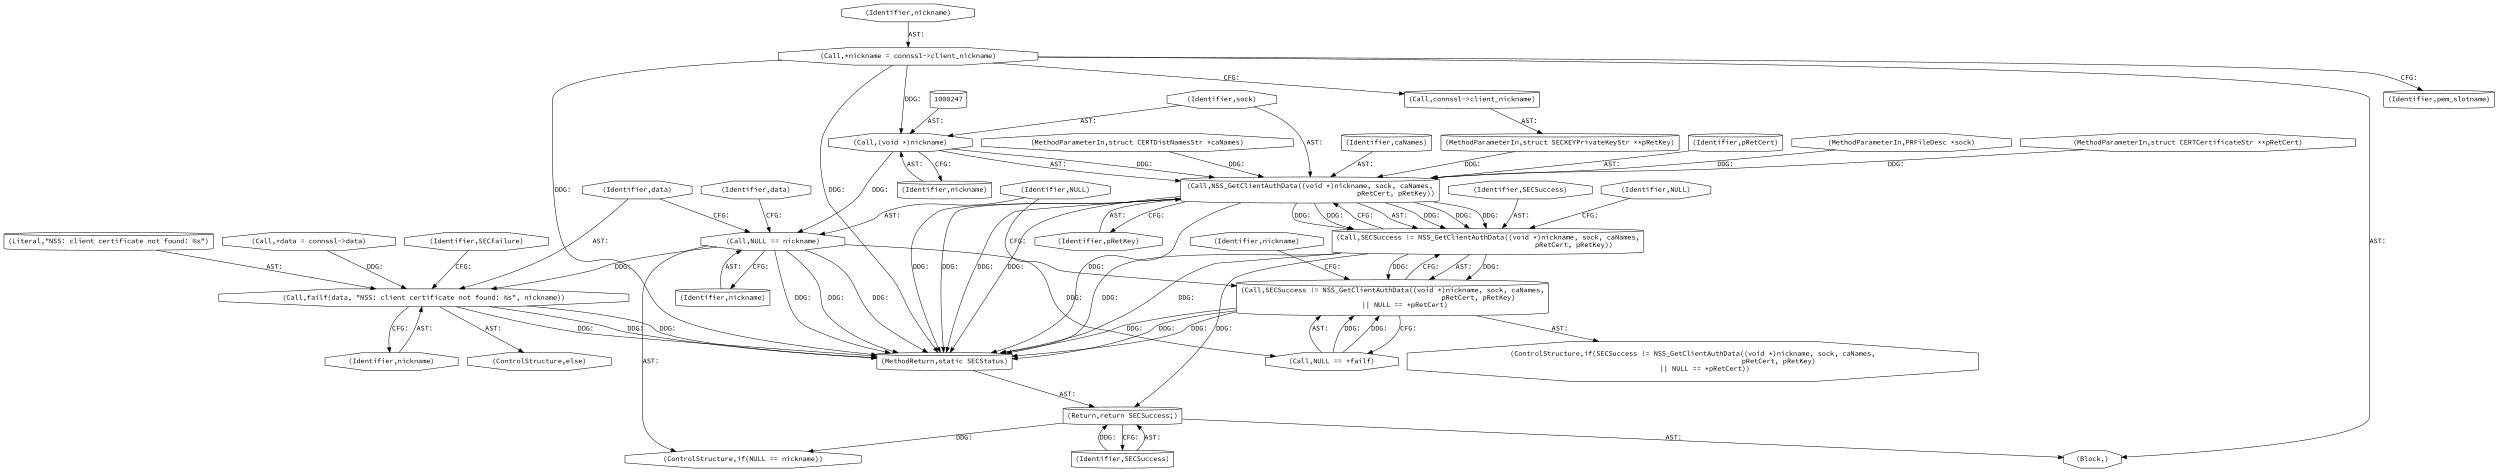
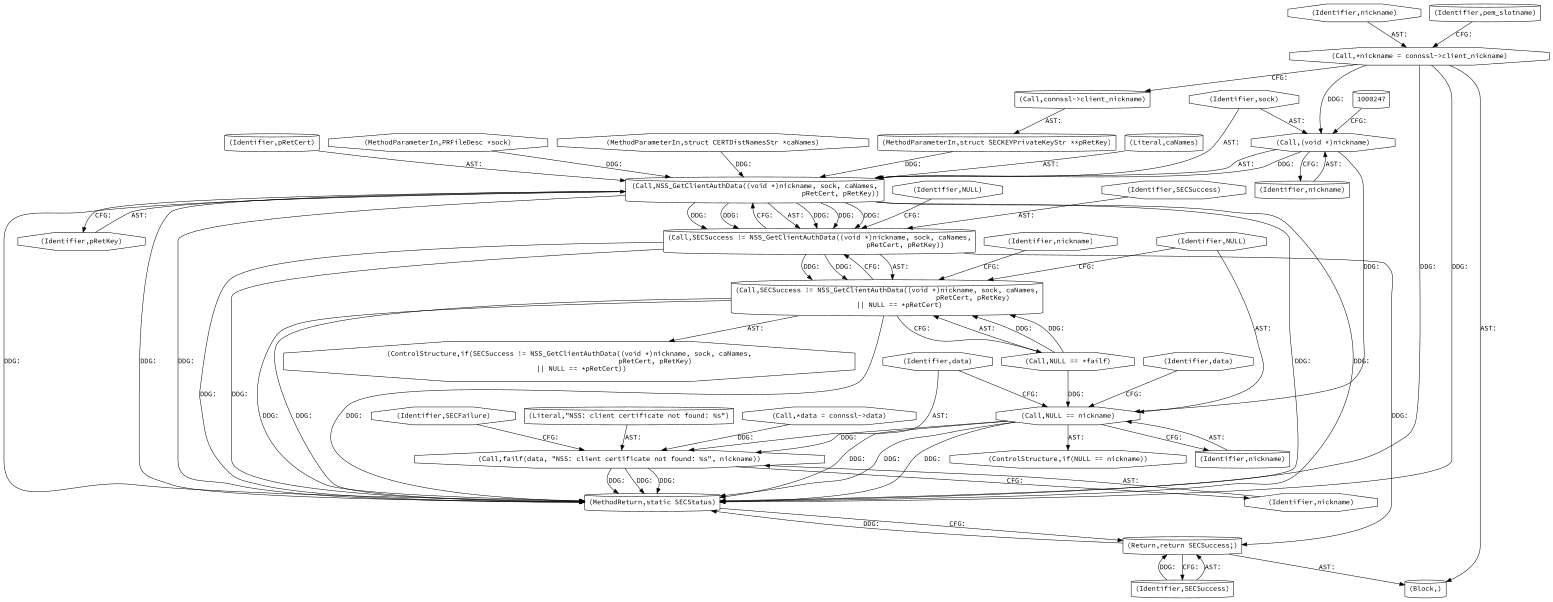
edge "(Call,*nickname = connssl->client_nickname)" -> "(Identifier,pem_slotname)": reversed
edge "1000247" -> "(Call,(void *)nickname)": label "AST: " -> "CFG: "
node "(Identifier,caNames)": label "(Identifier,caNames)" -> "(Literal,caNames)"
node "(MethodParameterIn,struct CERTCertificateStr **pRetCert)": removed
edge "(Call,NULL == nickname)" -> "(Call,NULL == *failf)": reversed
node "(ControlStructure,else)": removed
edge "(MethodReturn,static SECStatus)" -> "(Return,return SECSuccess;)": label "AST: " -> "CFG: "
edge "(Return,return SECSuccess;)" -> "(ControlStructure,if(NULL == nickname))": now "(Return,return SECSuccess;)" -> "(MethodReturn,static SECStatus)"
node "(Block,)": shape octagon -> cylinder
